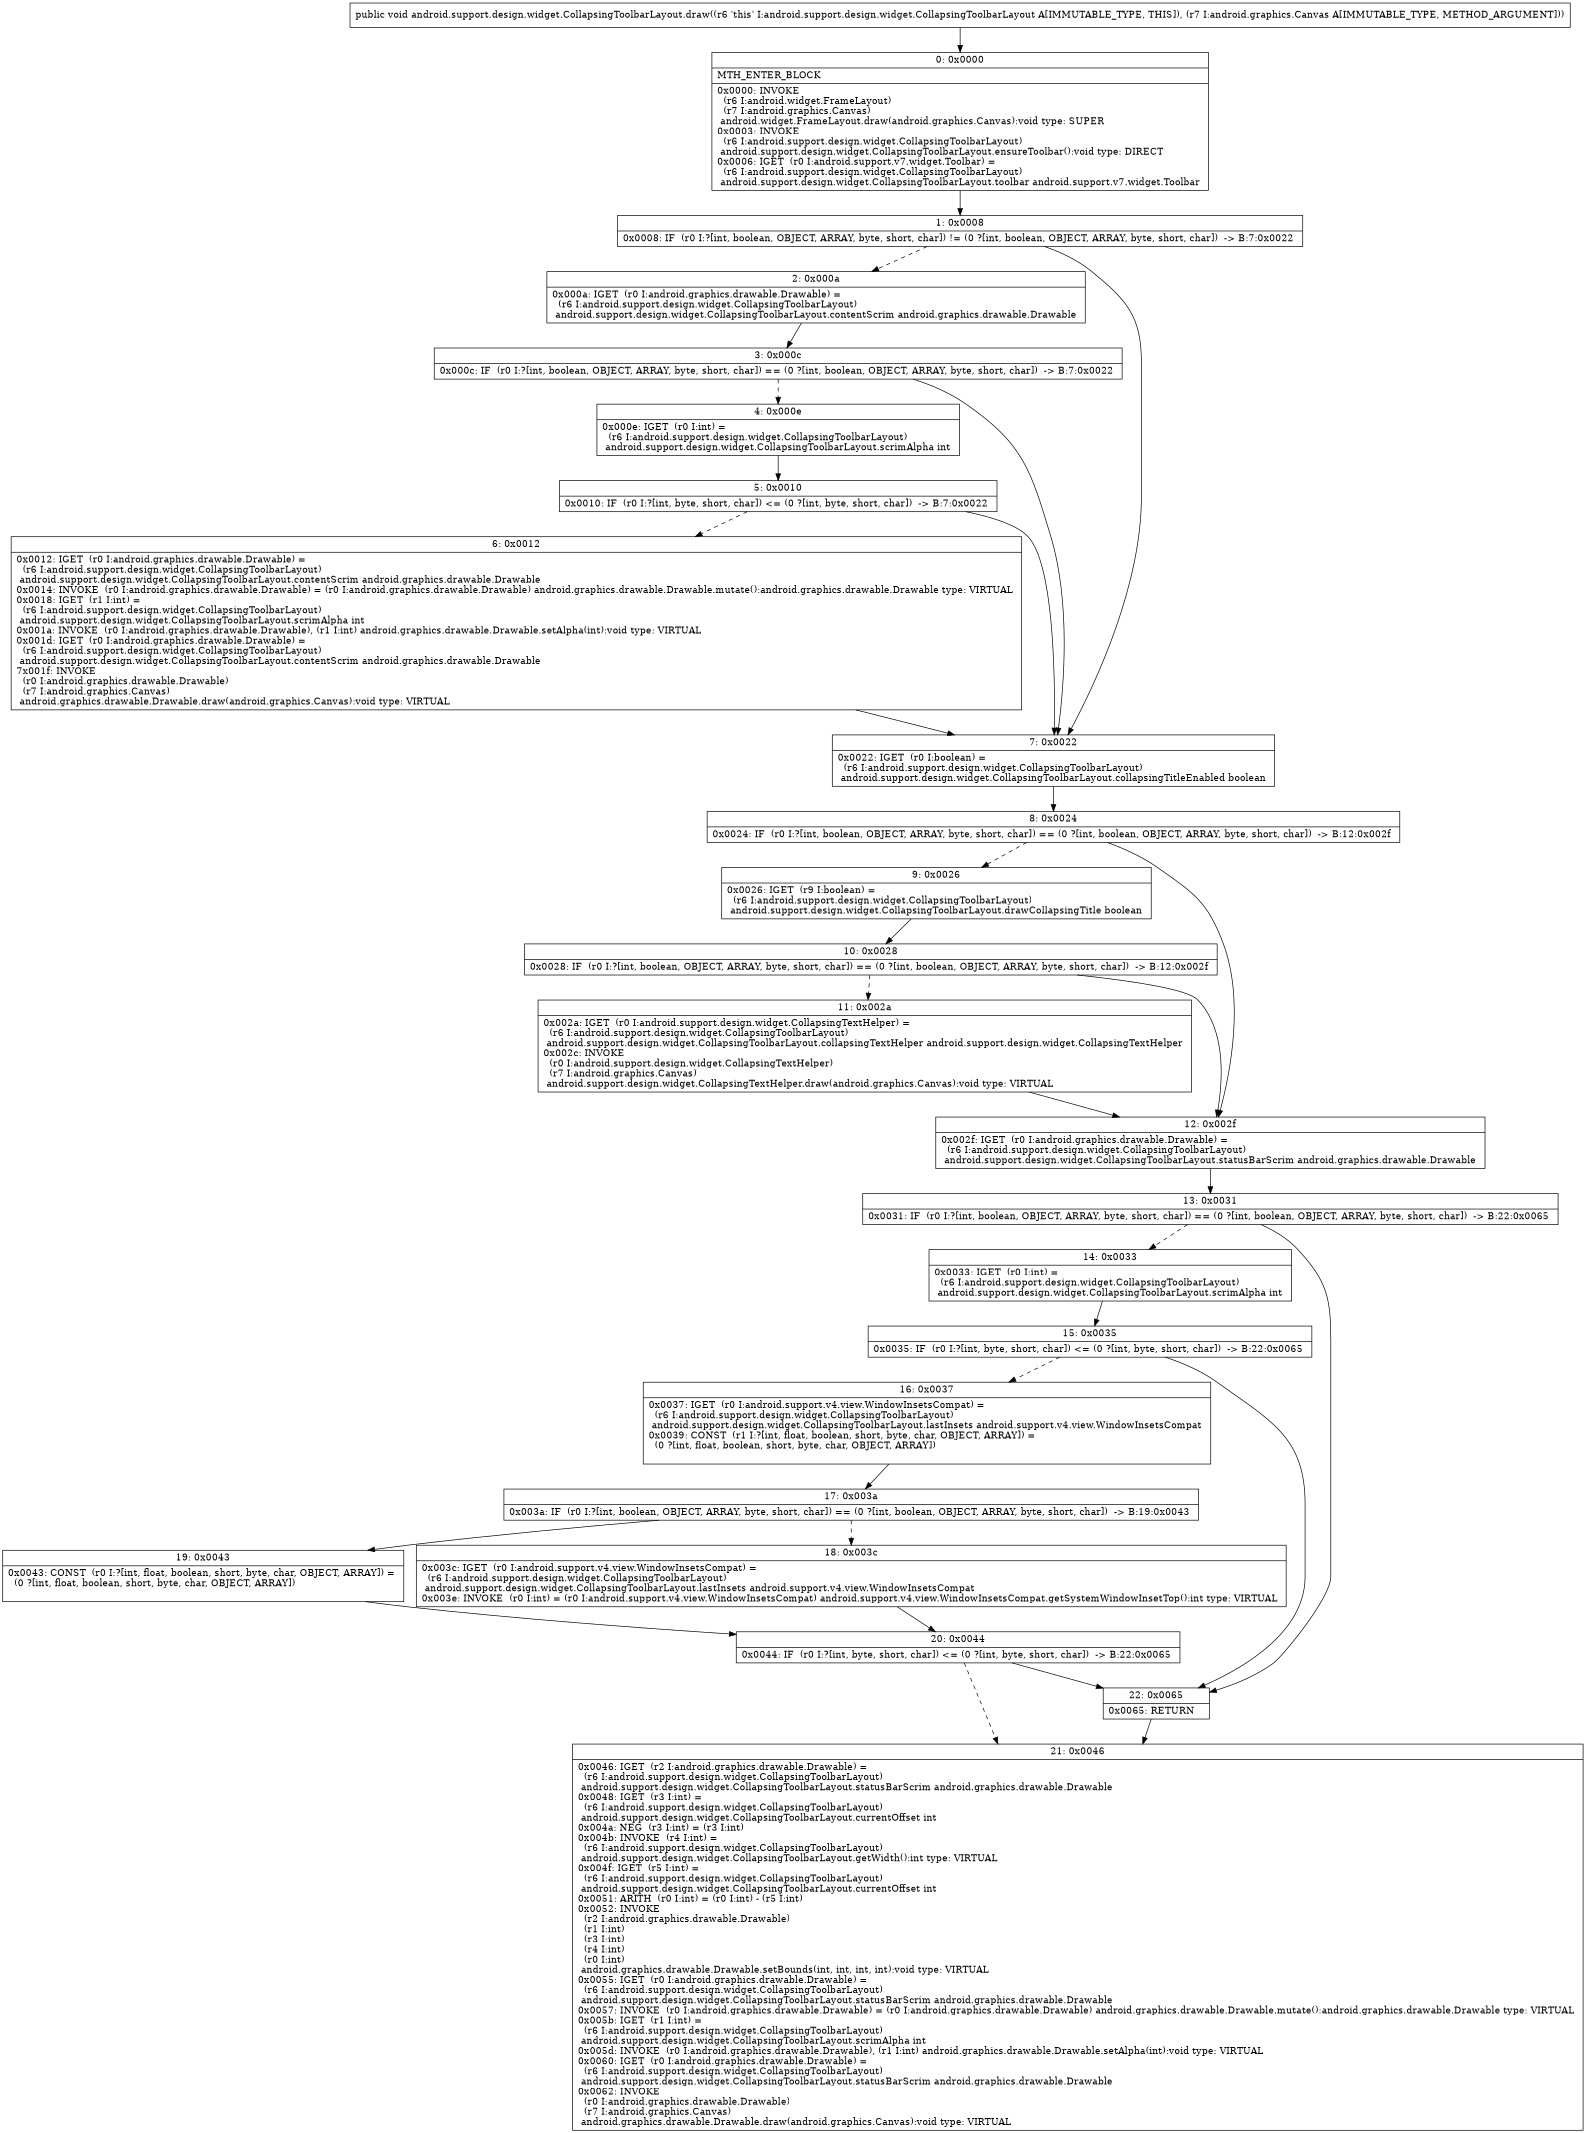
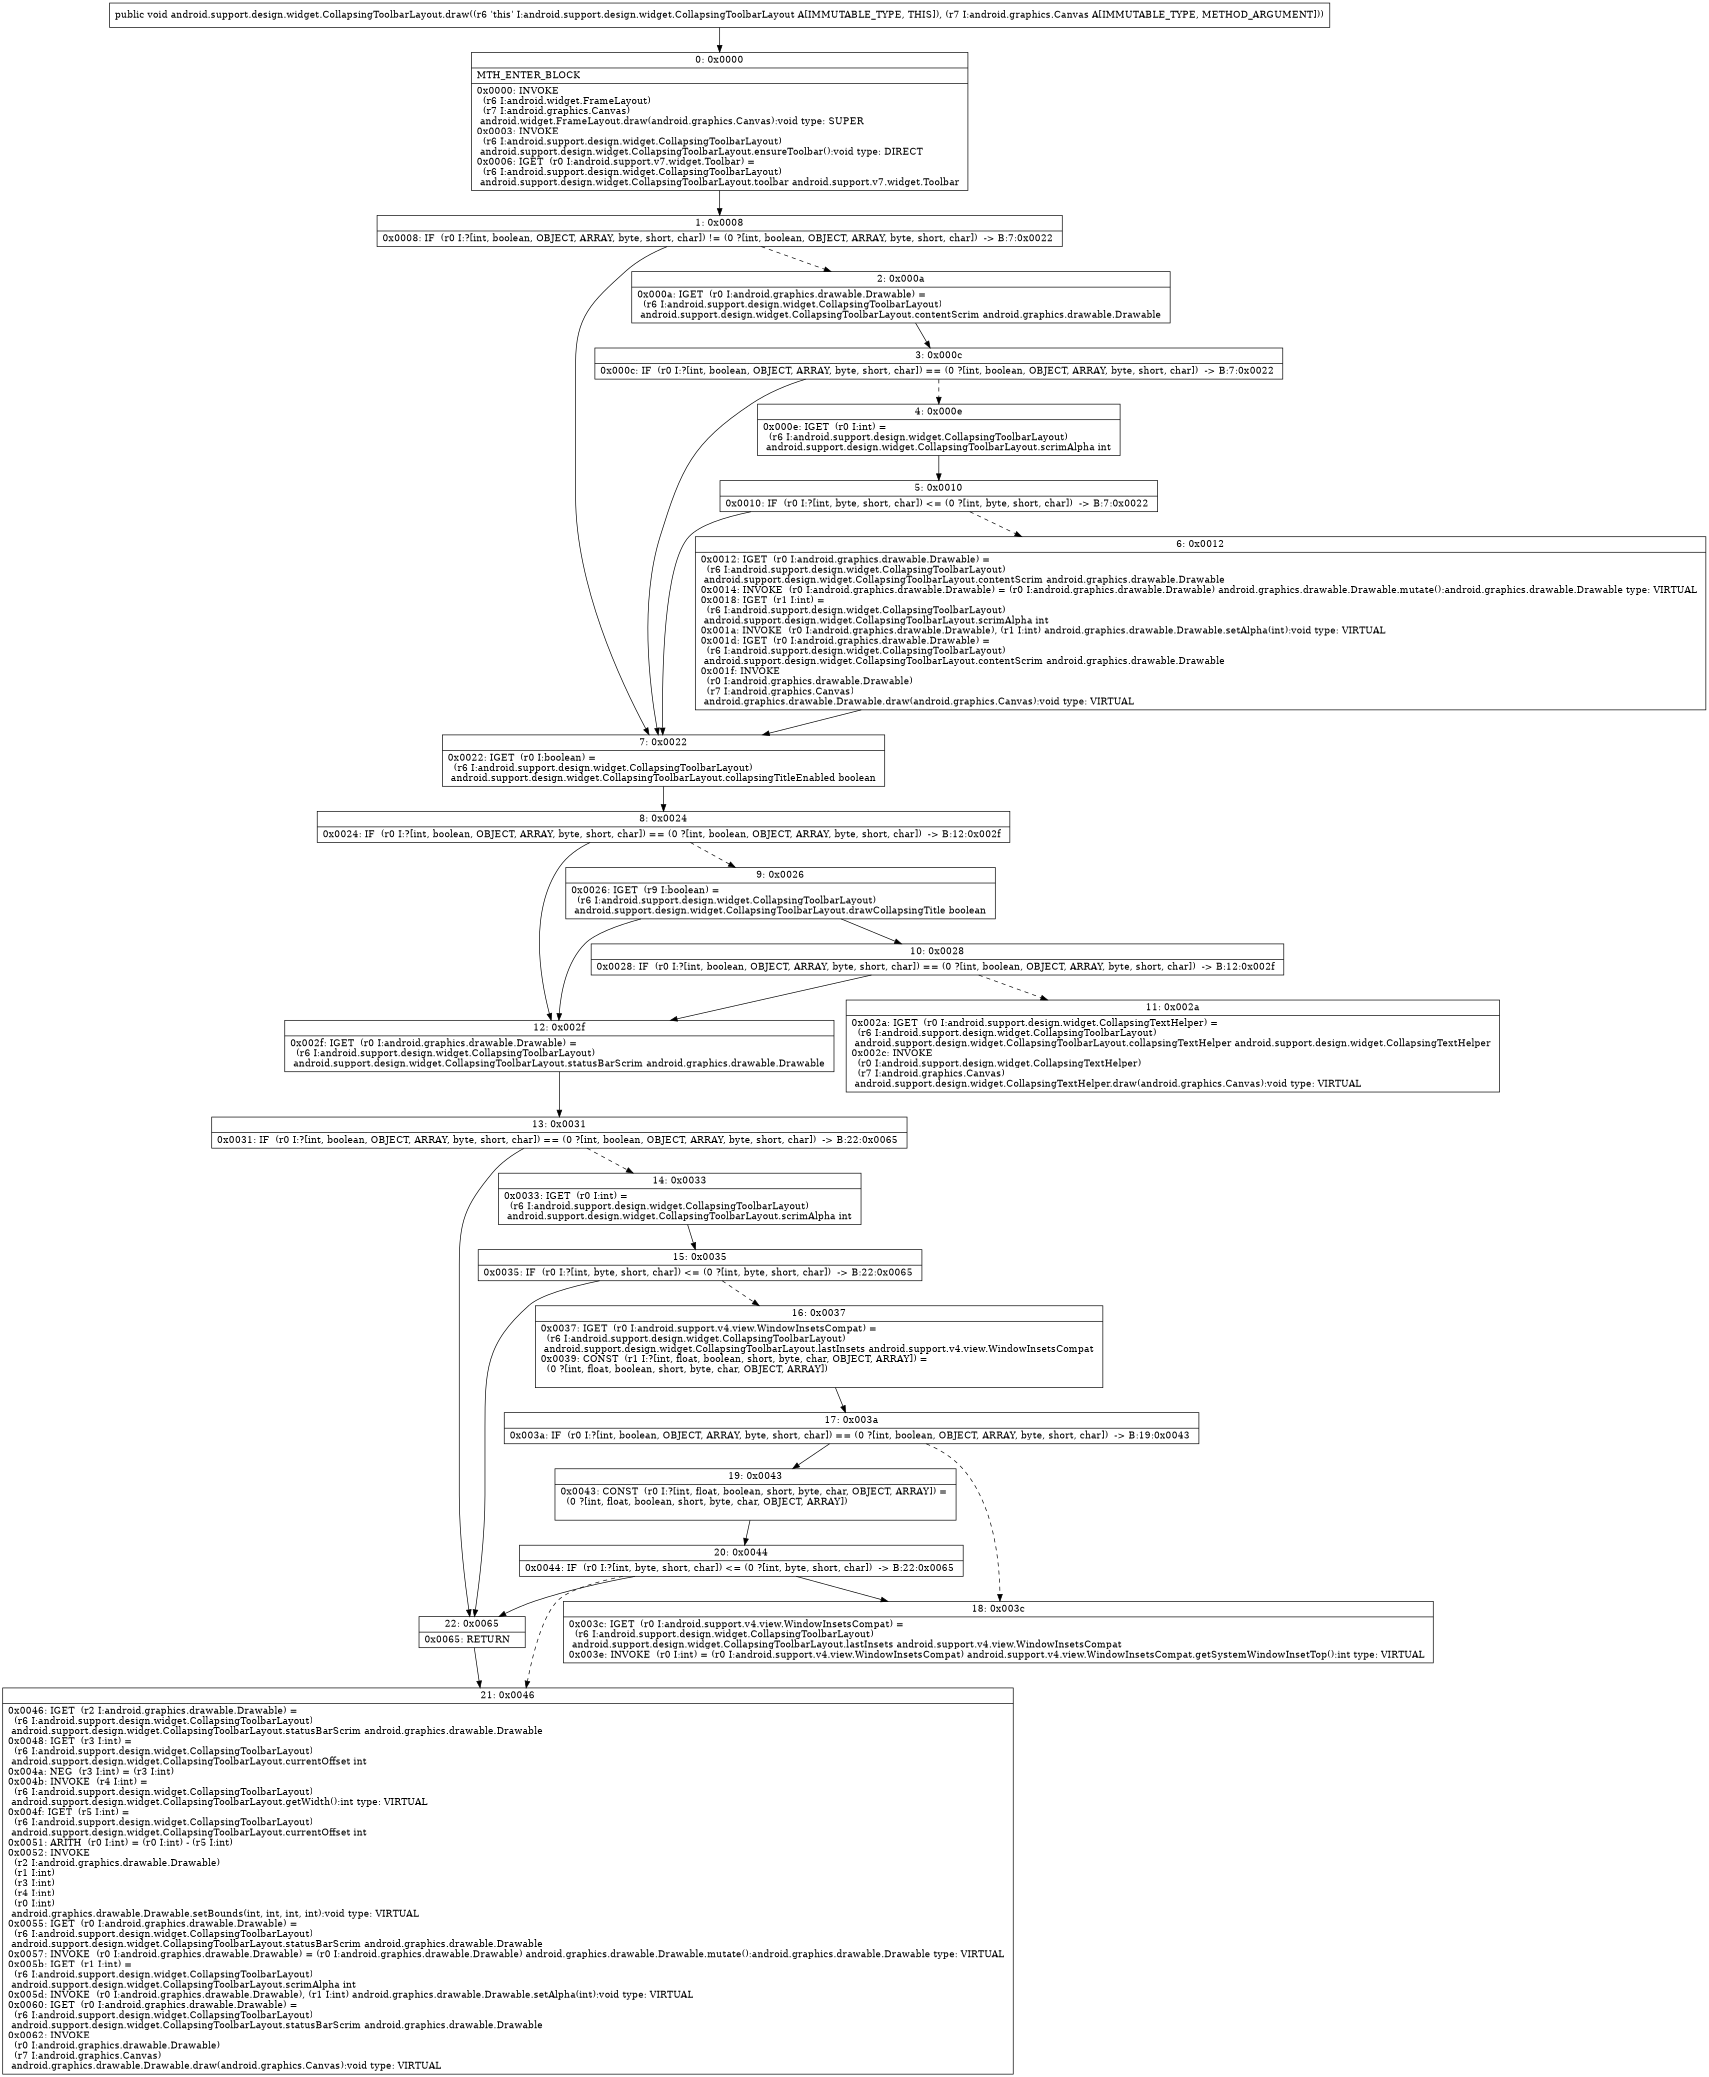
node "6: 0x0012": text "7x001f: INVOKE" -> "0x001f: INVOKE"
edge "11: 0x002a" -> "12: 0x002f": now "9: 0x0026" -> "12: 0x002f"
edge "18: 0x003c" -> "20: 0x0044": reversed
